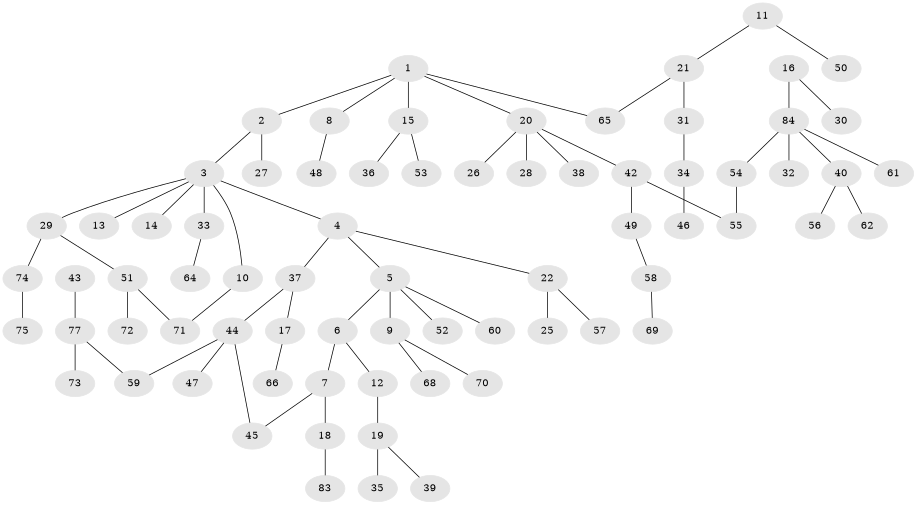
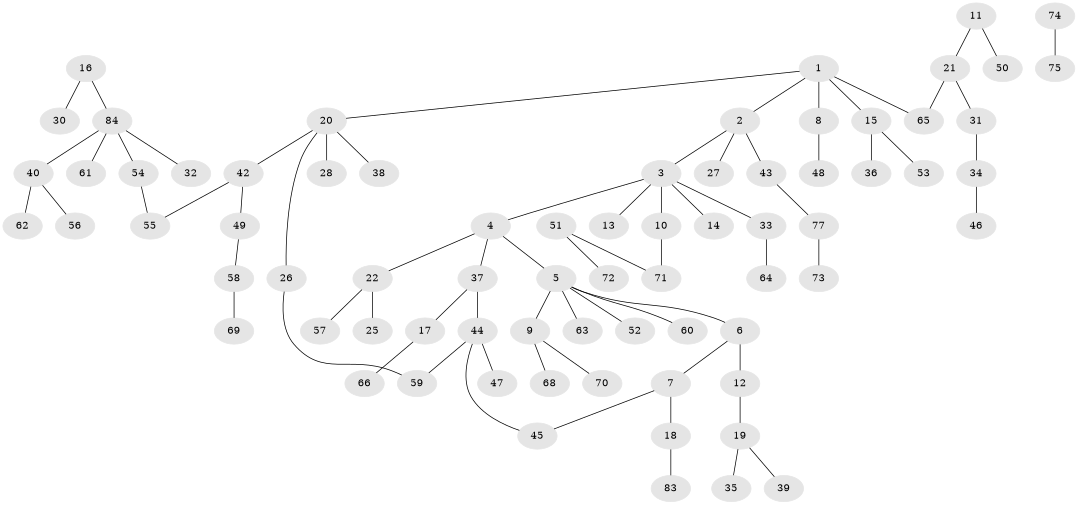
edge "2" -- "43": added
node "29": removed
node "63": added
edge "77" -- "59": now "26" -- "59"
